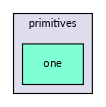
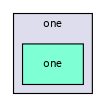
cluster "primitives": label "primitives" -> "one"
